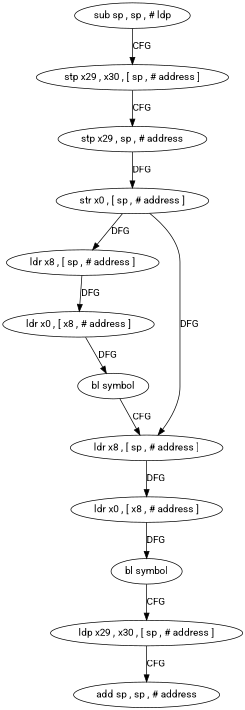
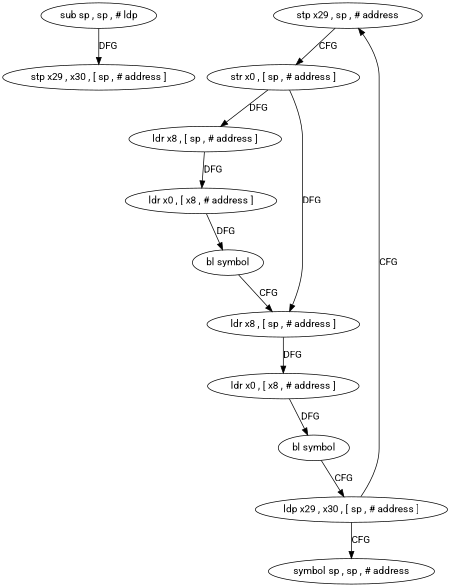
edge "sub sp , sp , # ldp" -> "stp x29 , x30 , [ sp , # address ]": label "CFG" -> "DFG"
edge "stp x29 , x30 , [ sp , # address ]" -> "stp x29 , sp , # address": now "ldp x29 , x30 , [ sp , # address ]" -> "stp x29 , sp , # address"
edge "stp x29 , sp , # address" -> "str x0 , [ sp , # address ]": label "DFG" -> "CFG"
node "add sp , sp , # address": label "add sp , sp , # address" -> "symbol sp , sp , # address"
